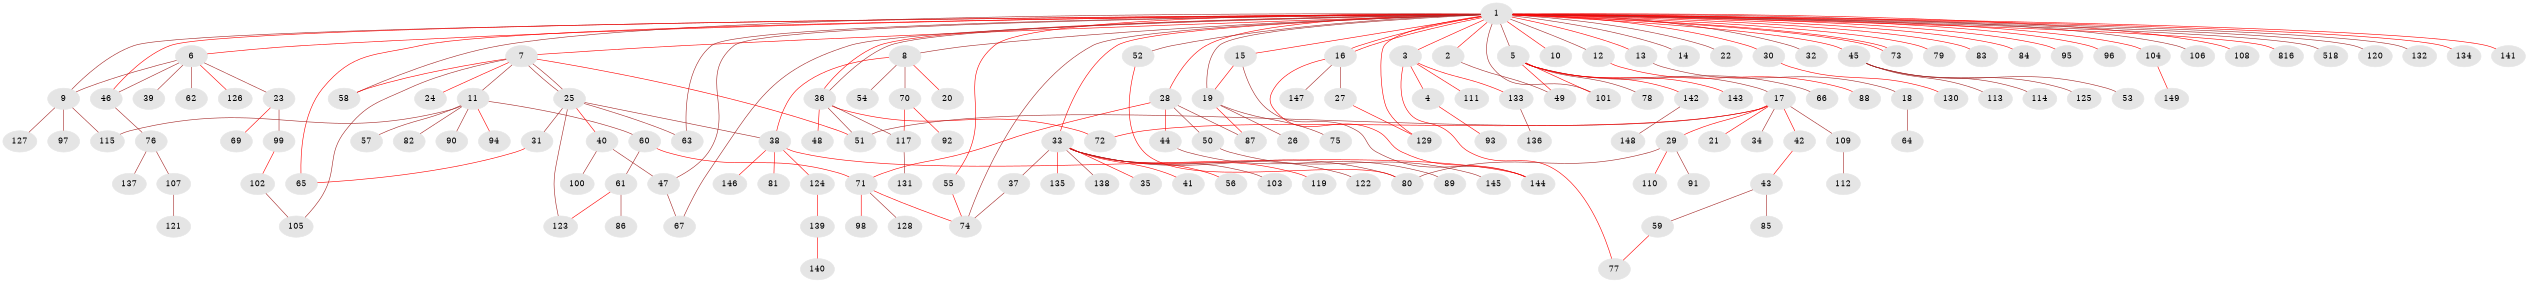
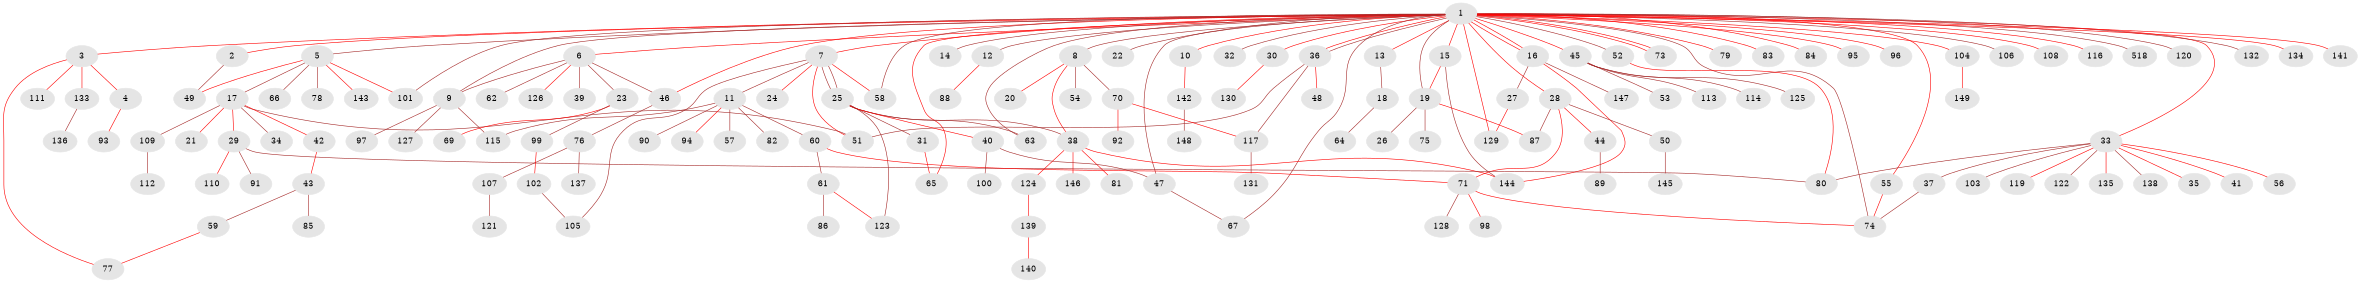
node "816": label "816" -> "116"
edge "5" -- "142": now "10" -- "142"
node "72": removed
